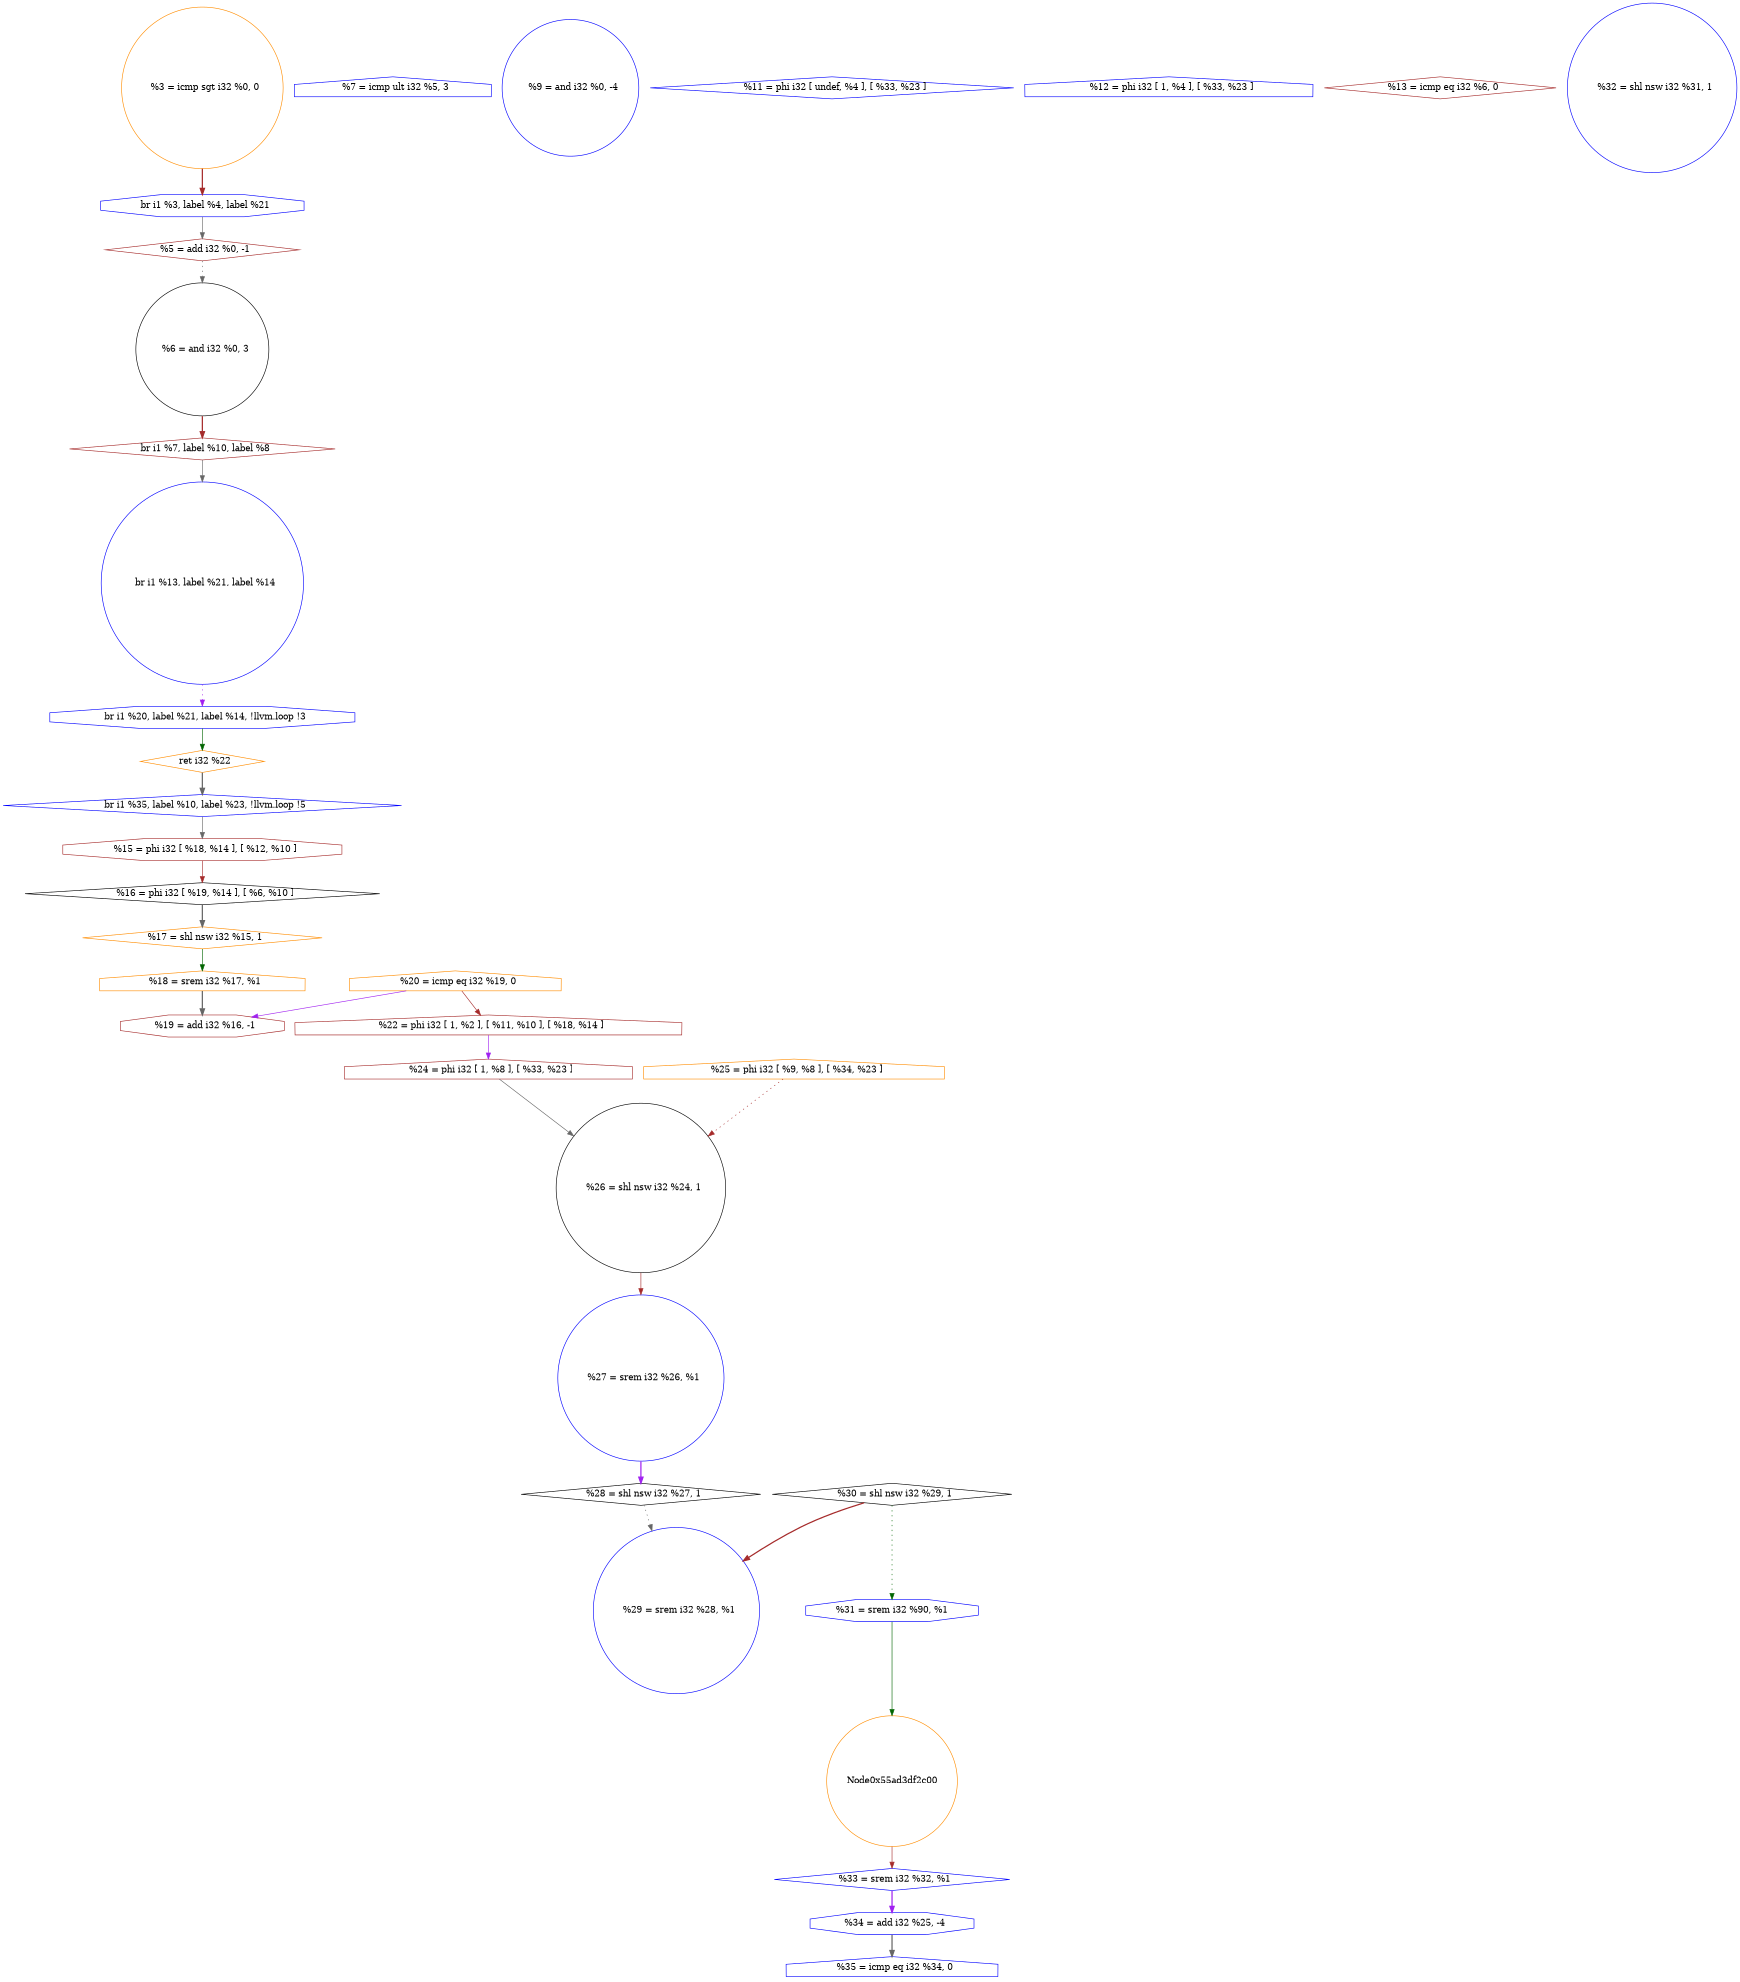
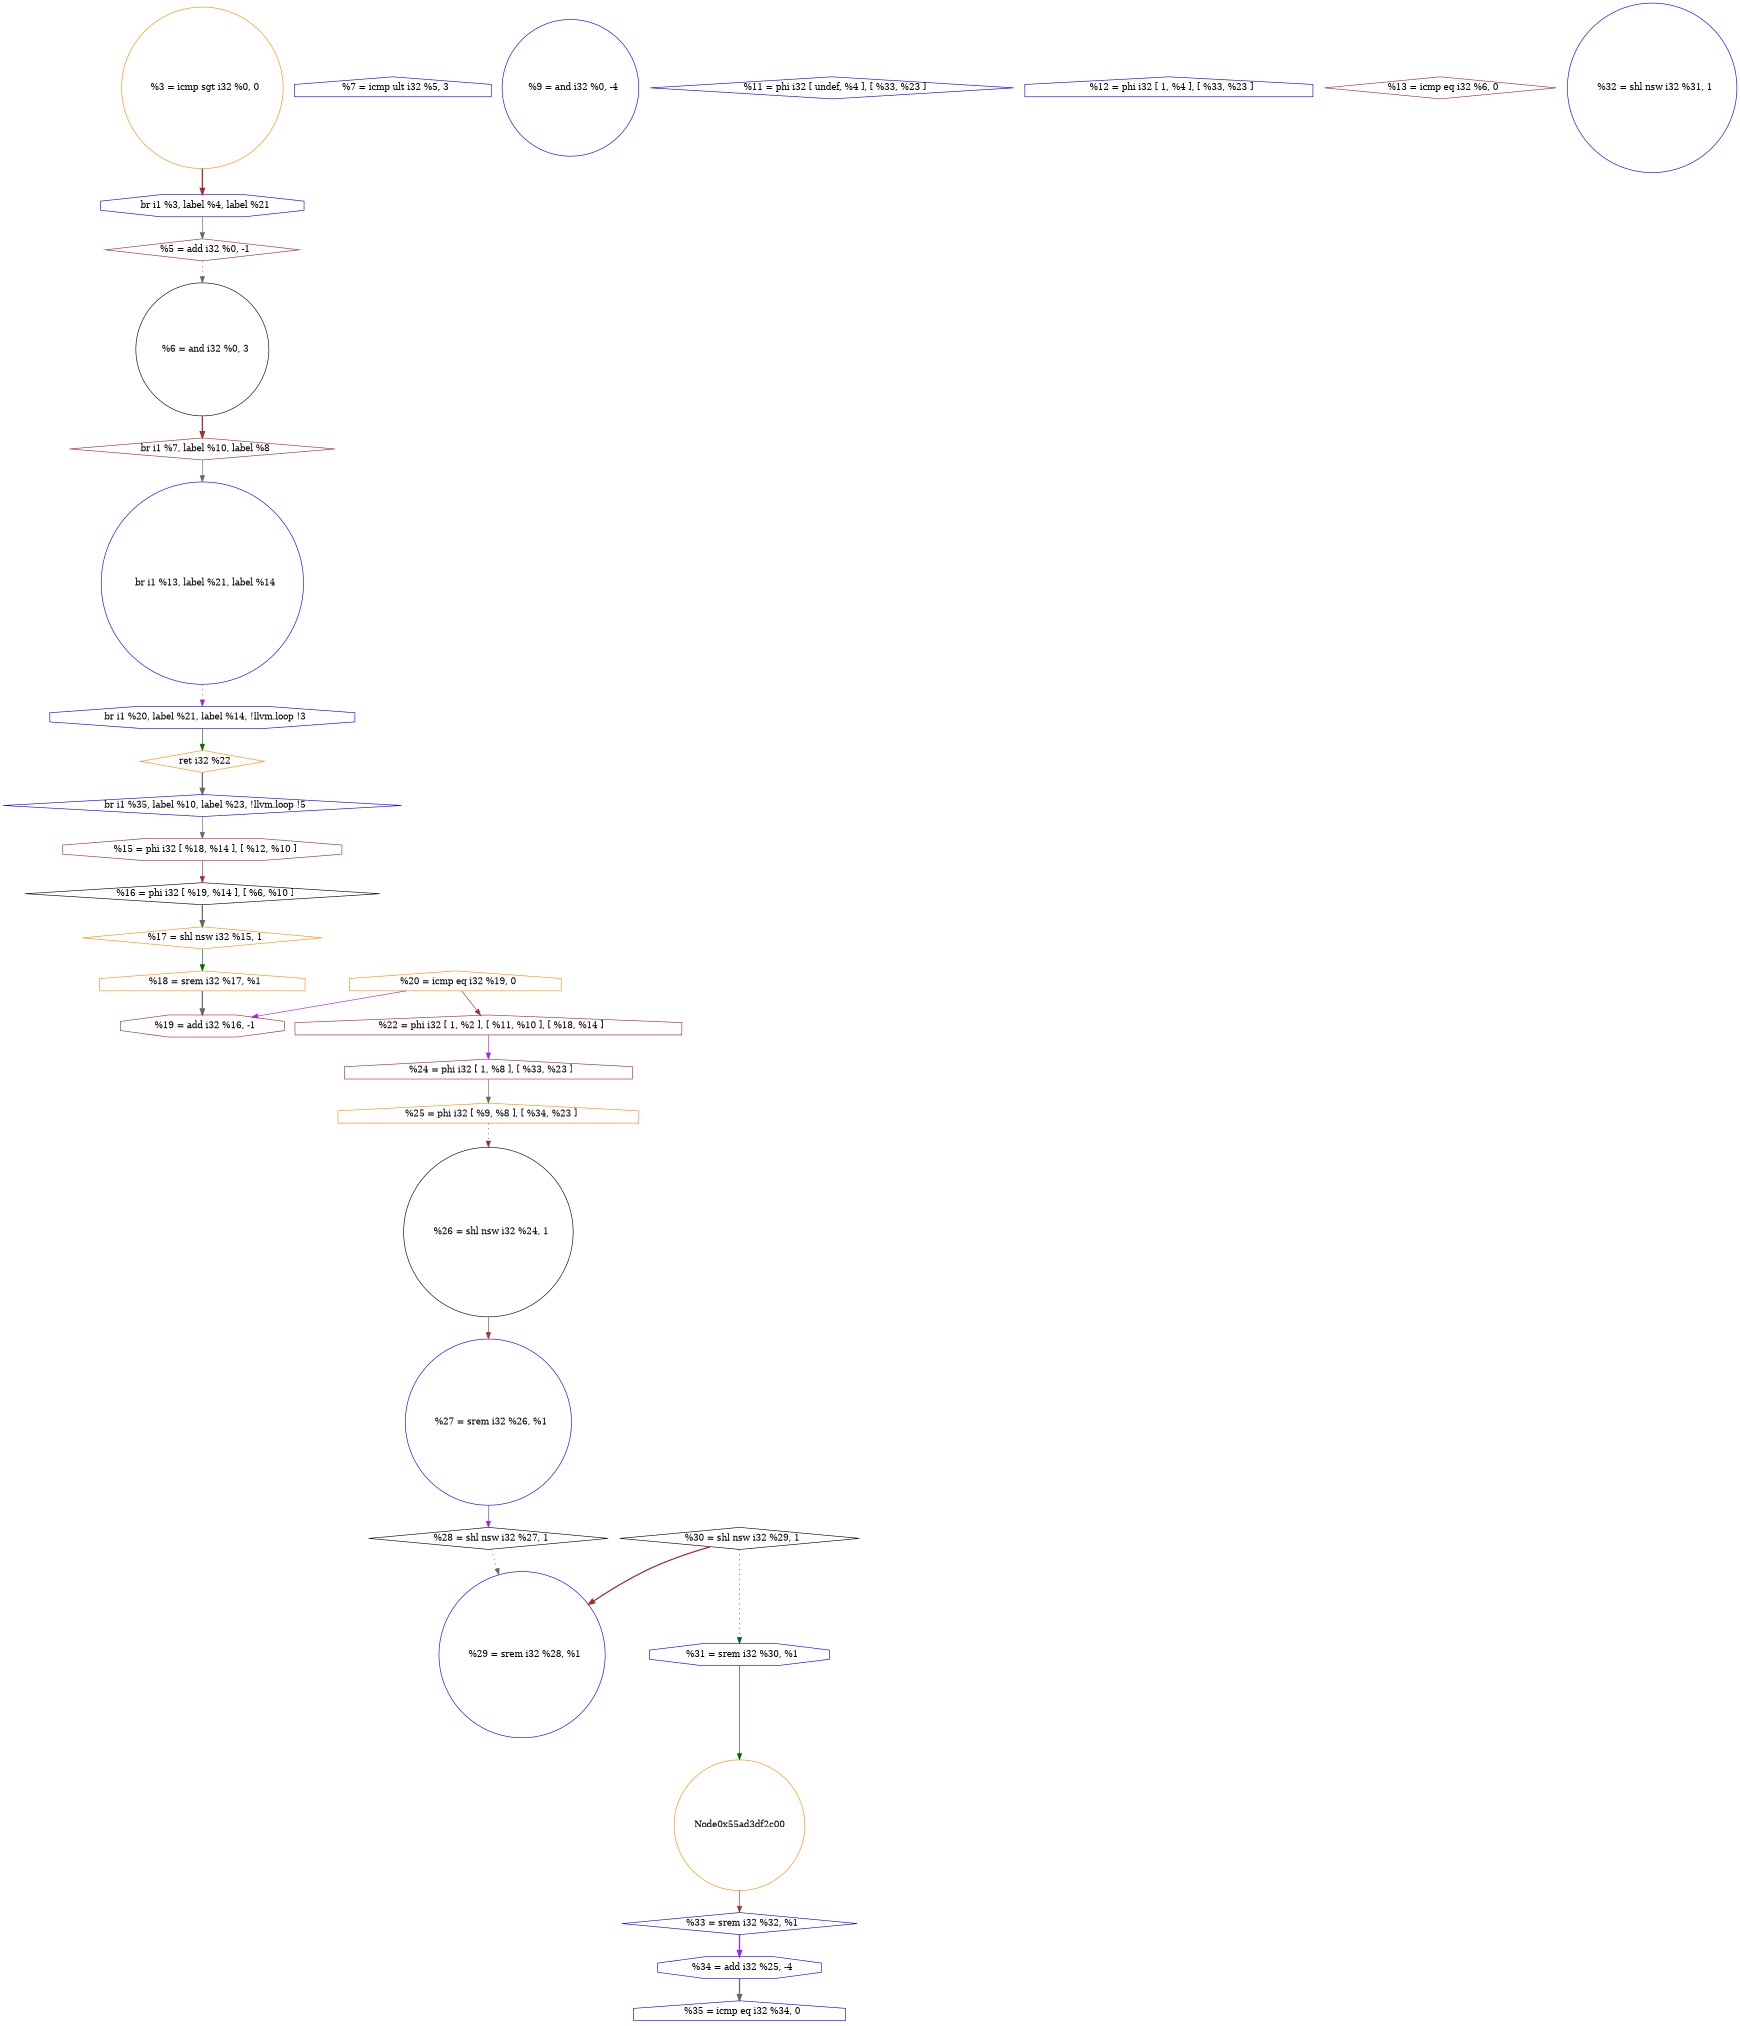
edge "%24 = phi i32 [ 1, %8 ], [ %33, %23 ]" -> "%26 = shl nsw i32 %24, 1": now "%24 = phi i32 [ 1, %8 ], [ %33, %23 ]" -> "%25 = phi i32 [ %9, %8 ], [ %34, %23 ]"
edge "%27 = srem i32 %26, %1" -> "%28 = shl nsw i32 %27, 1": style bold -> solid
node "%31 = srem i32 %90, %1": label "%31 = srem i32 %90, %1" -> "%31 = srem i32 %30, %1"
